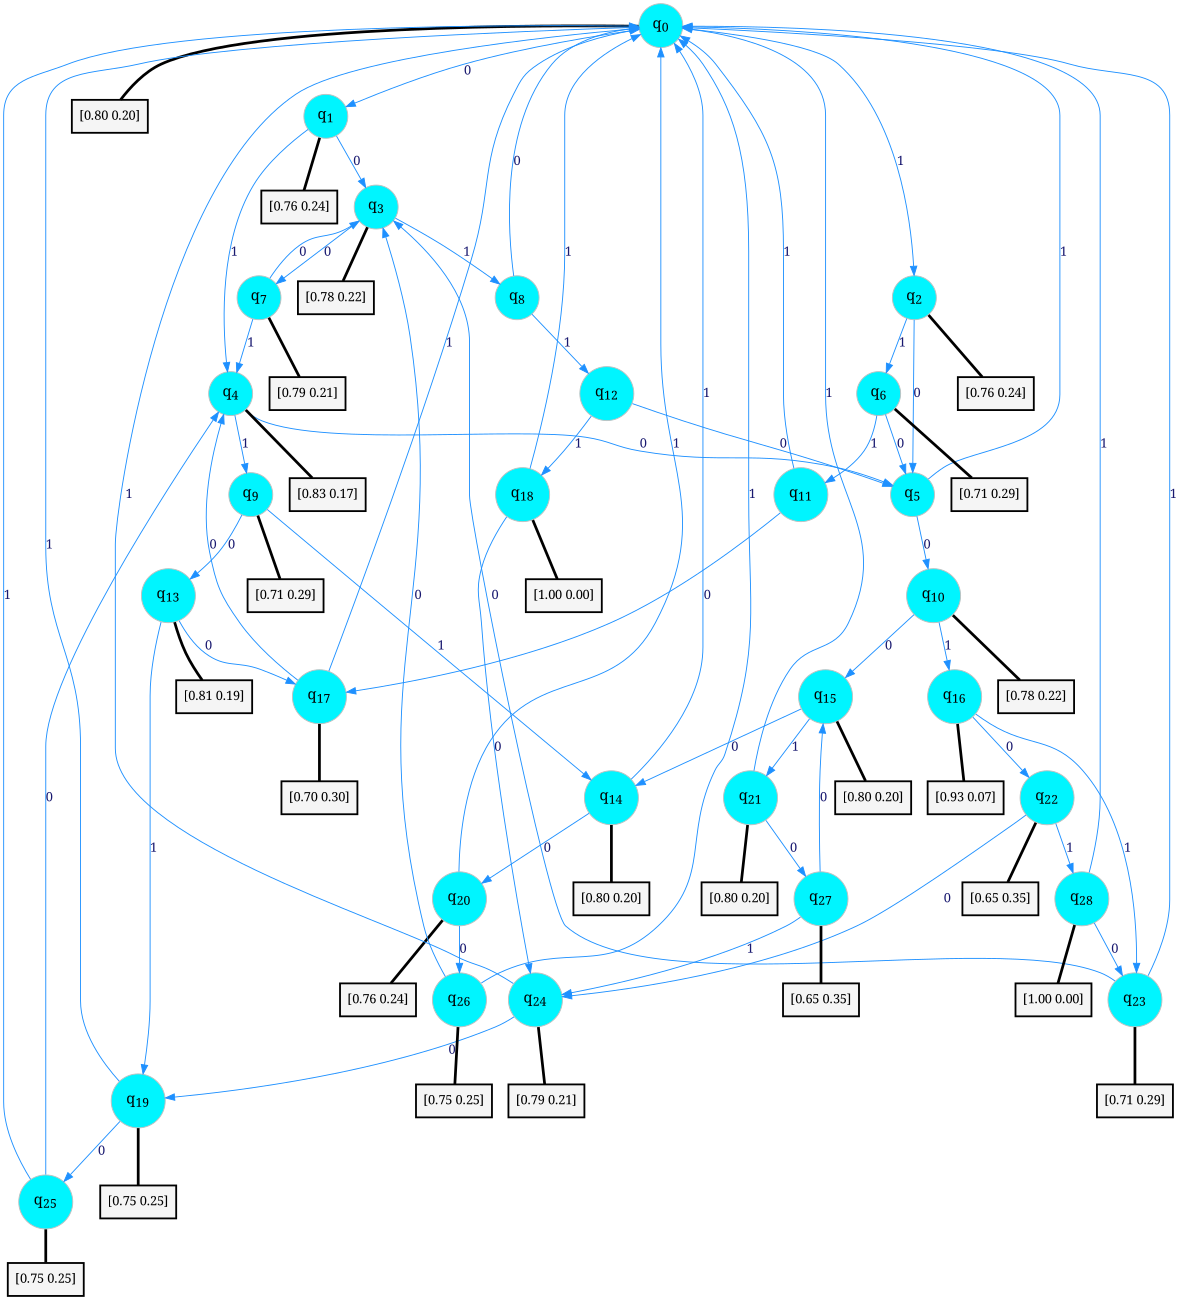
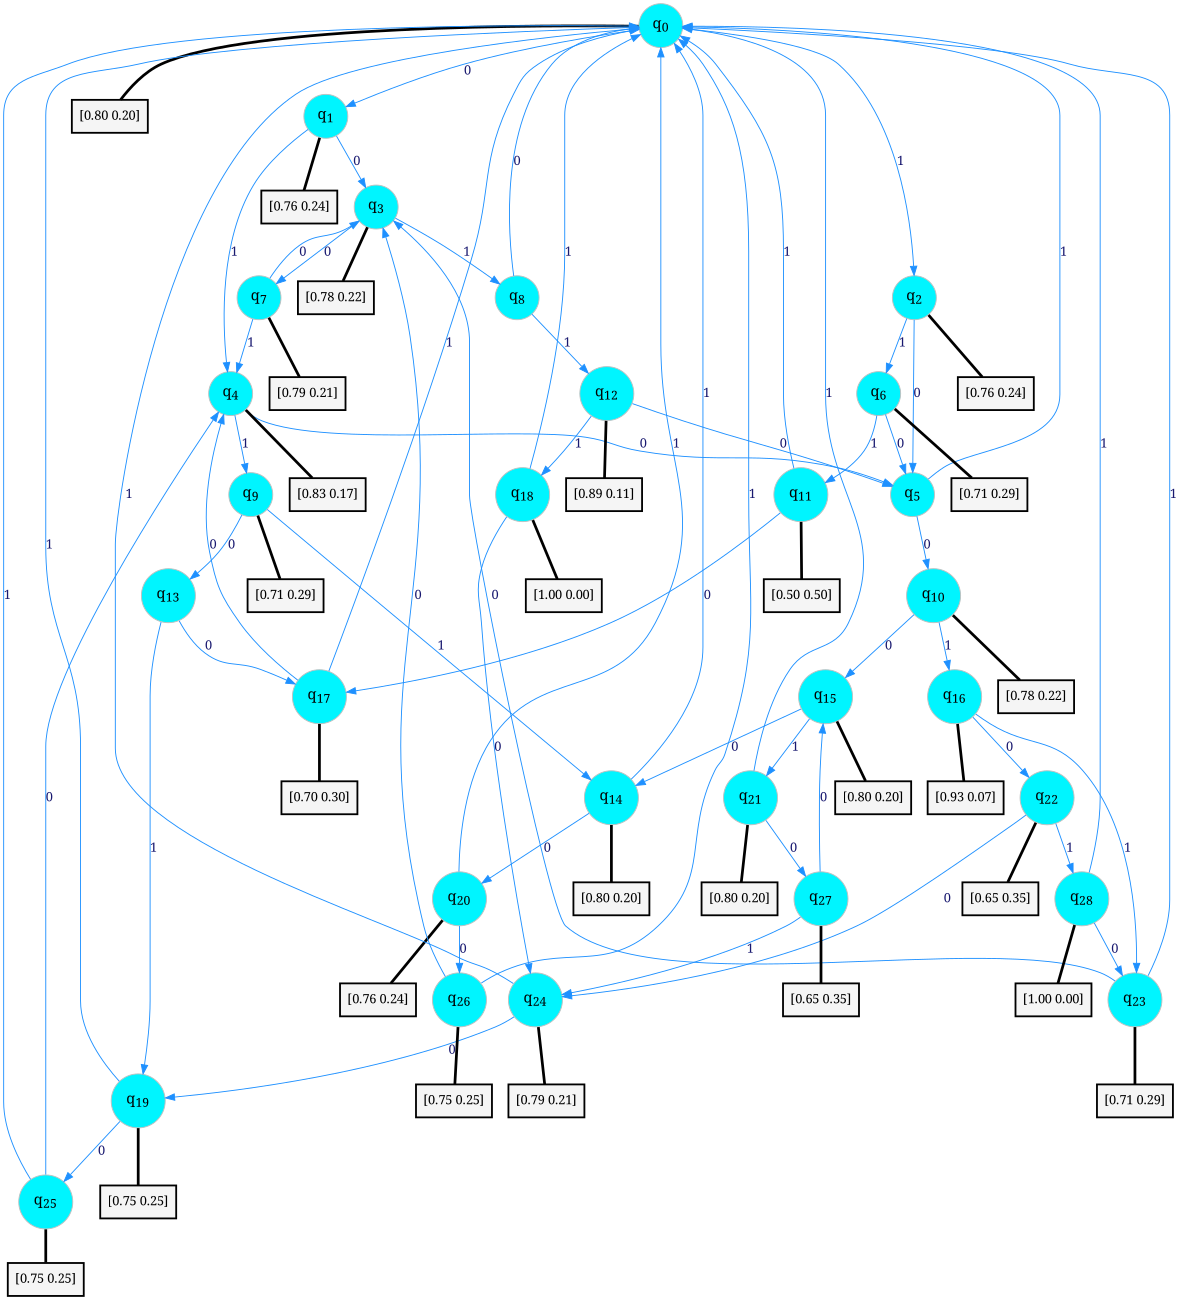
node "[0.89 0.11]": added
node "[0.50 0.50]": added
node "[0.81 0.19]": removed
